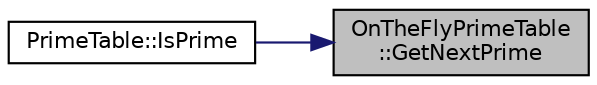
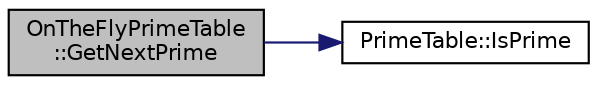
edge "PrimeTable::IsPrime" -> "OnTheFlyPrimeTable ::GetNextPrime": reversed
